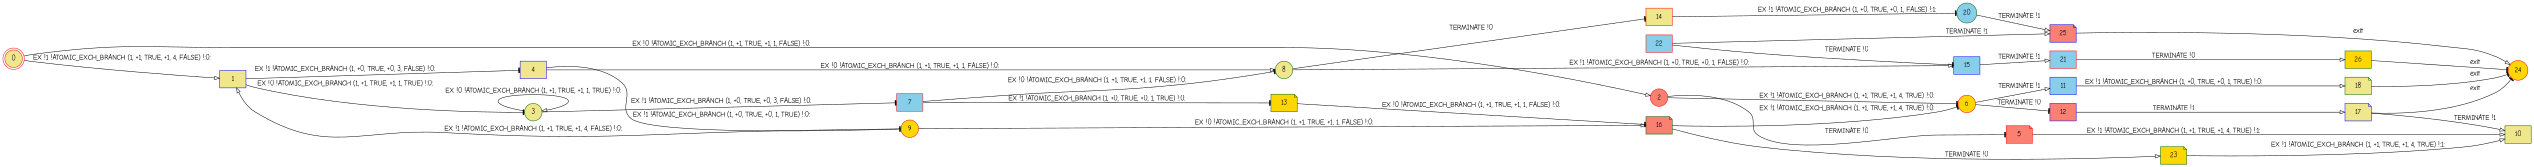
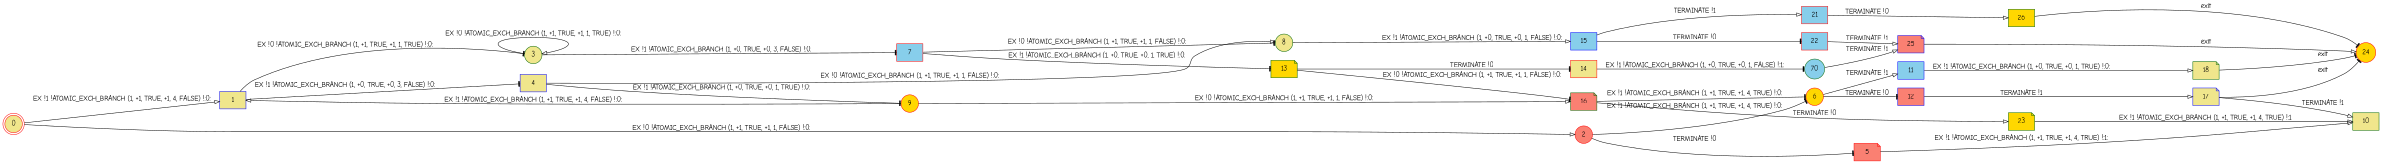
node "20": label "20" -> "70"
edge "8" -> "14": now "13" -> "14"
edge "22" -> "15": reversed
